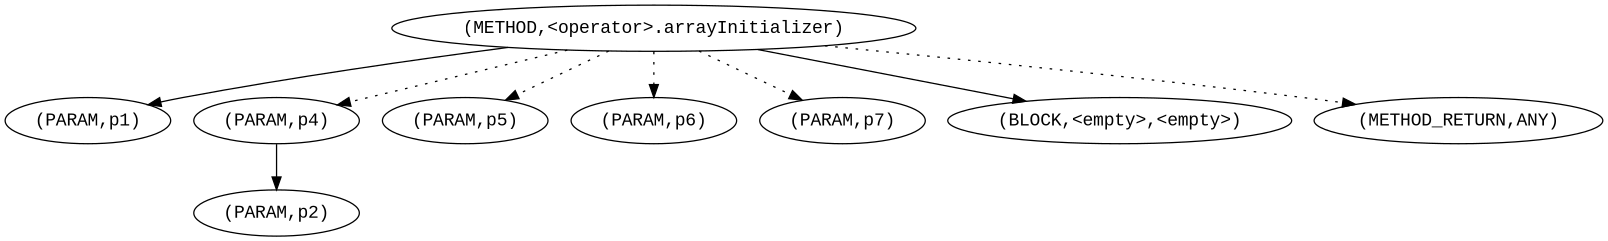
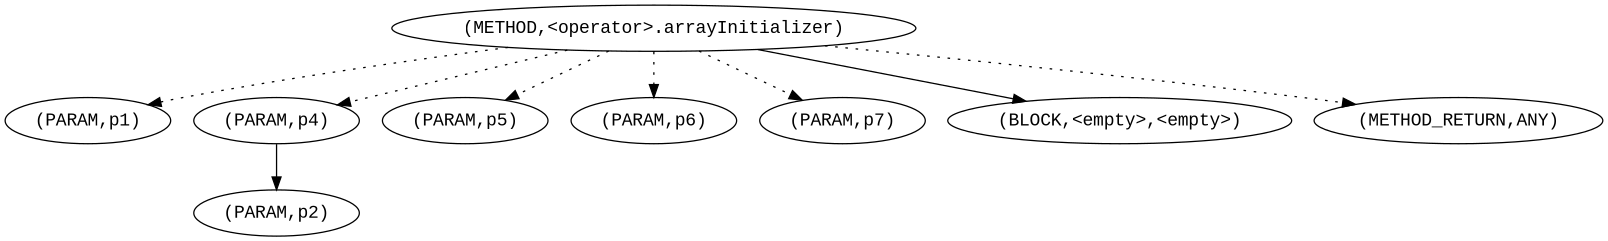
edge "(METHOD,<operator>.arrayInitializer)" -> "(PARAM,p1)": style solid -> dotted
